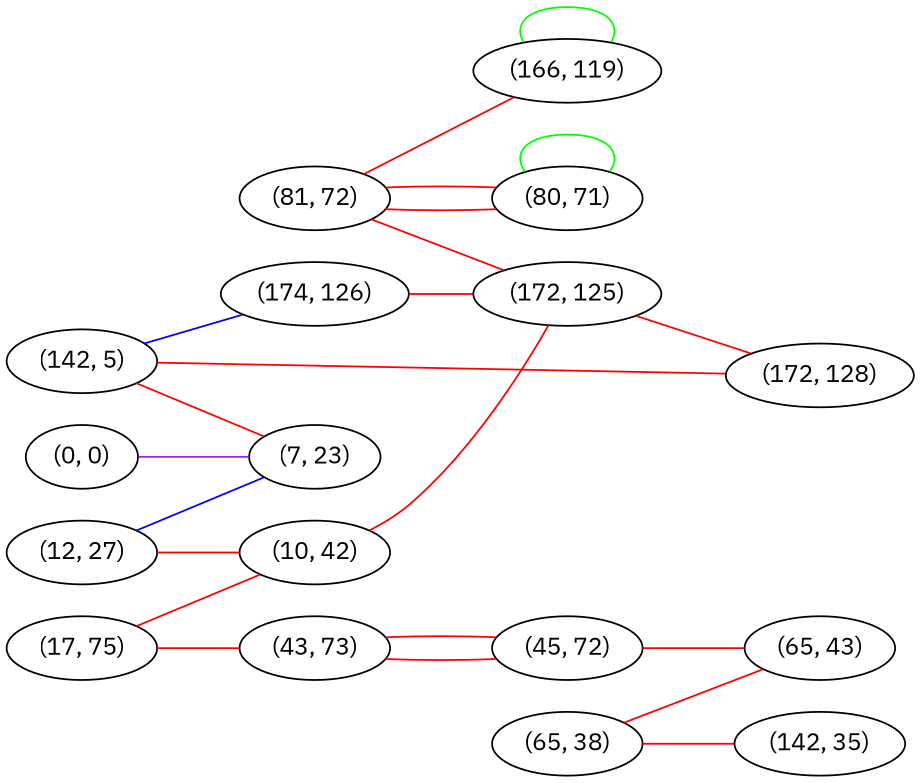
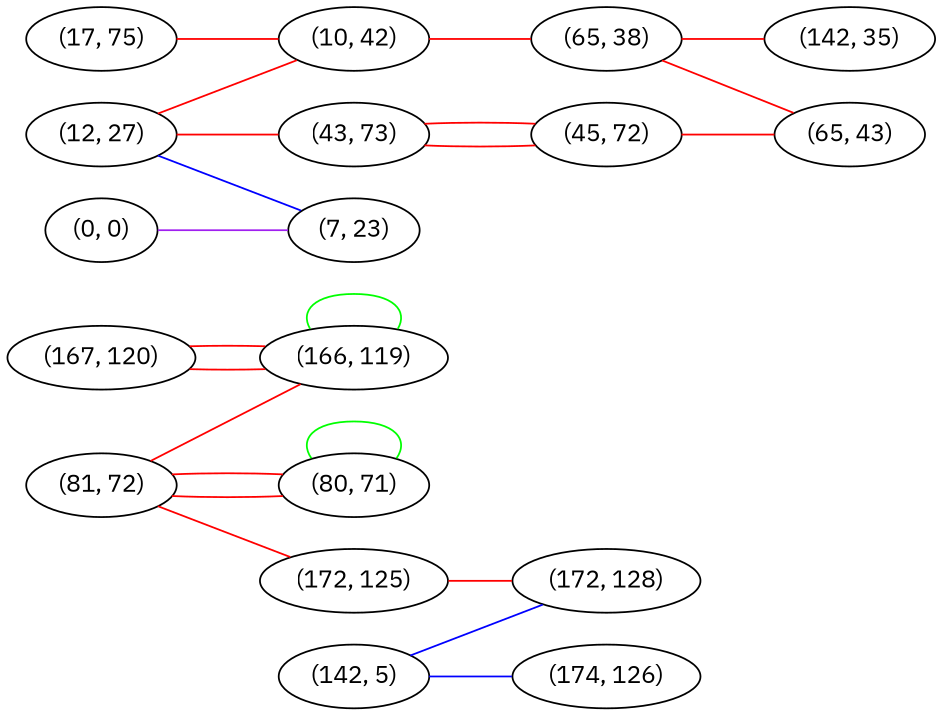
edge "(174, 126)" -- "(172, 125)": removed
node "(167, 120)": added
edge "(142, 5)" -- "(172, 128)": color red -> blue
edge "(142, 5)" -- "(7, 23)": removed
edge "(172, 125)" -- "(10, 42)": now "(65, 38)" -- "(10, 42)"
edge "(17, 75)" -- "(43, 73)": now "(12, 27)" -- "(43, 73)"
